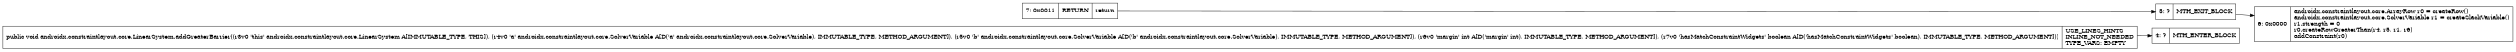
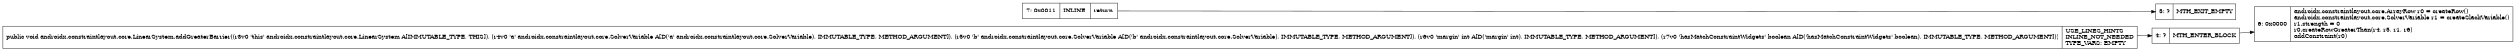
node "7: 0x0011": text "RETURN" -> "INLINE"
node "5: ?": text "MTH_EXIT_BLOCK" -> "MTH_EXIT_EMPTY"
edge "5: ?" -> "6: 0x0000": now "4: ?" -> "6: 0x0000"
